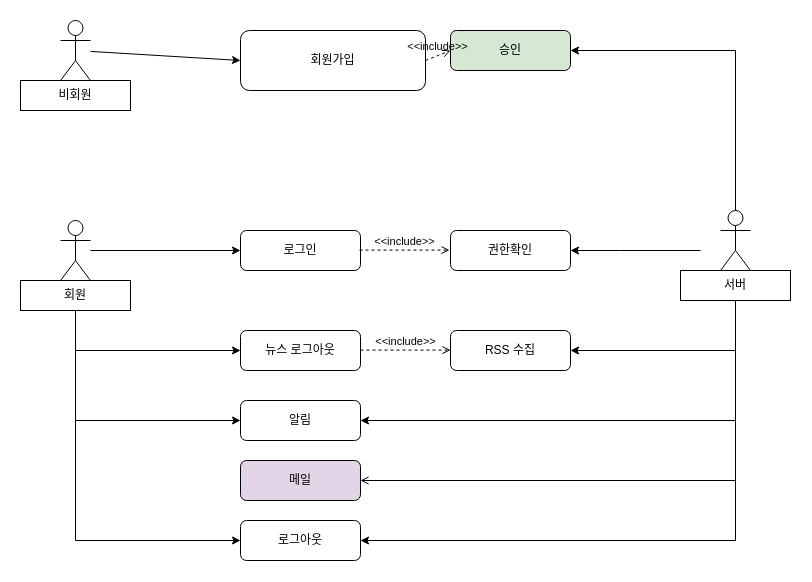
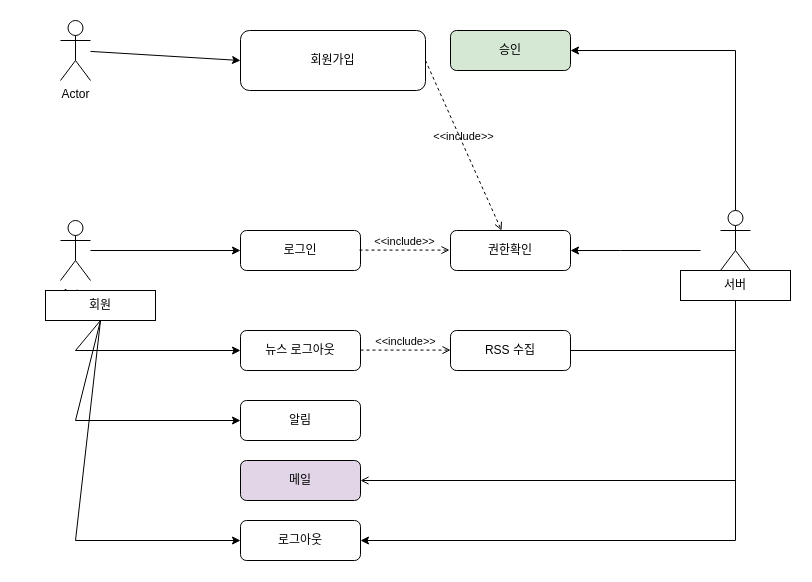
edge "회원가입" -> "승인": now "회원가입" -> "권한확인"
node "비회원": removed
node "회원": moved (76, 296) -> (101, 306)
edge "서버" -> "RSS 수집": arrowhead classic -> none
edge "서버" -> "알림": removed
